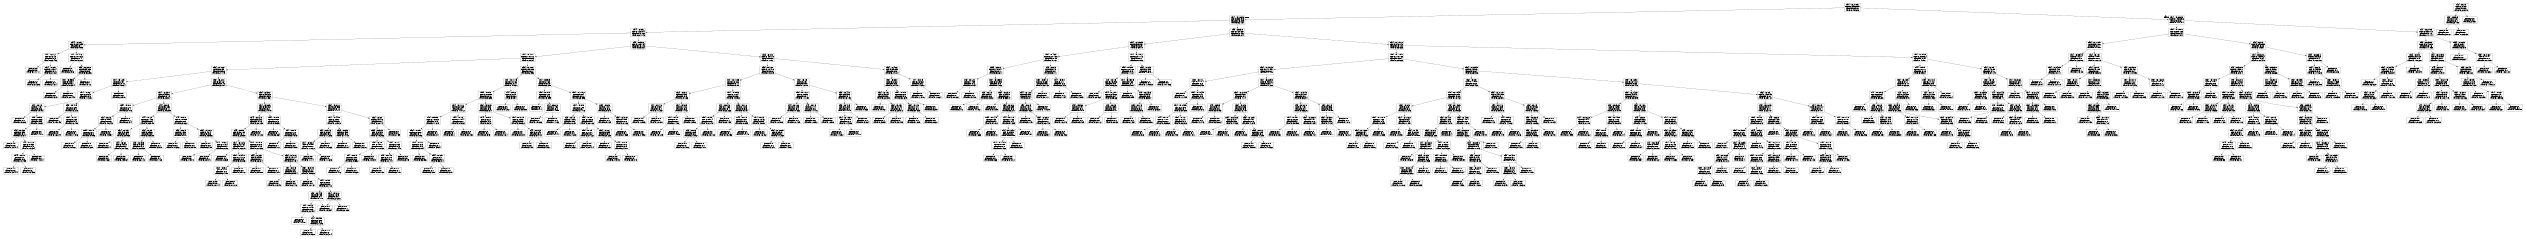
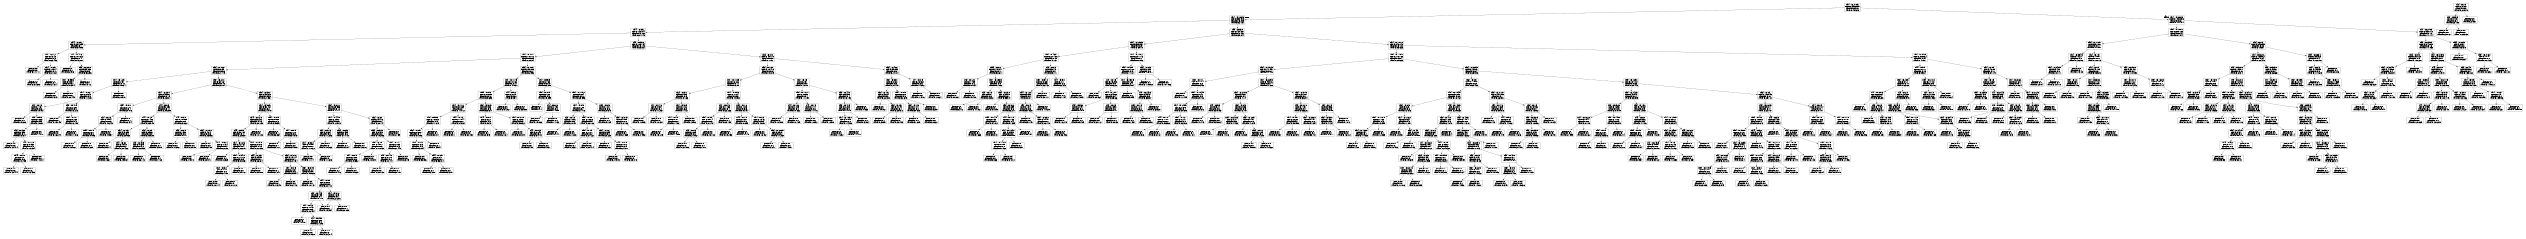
node "X[1] <= 36.5 mse = 52.302 samples = 21 value = 24.048": label "X[1] <= 36.5 mse = 52.302 samples = 21 value = 24.048" -> "X[1] <= 36.5 mse = 52.402 samples = 21 value = 24.048"
